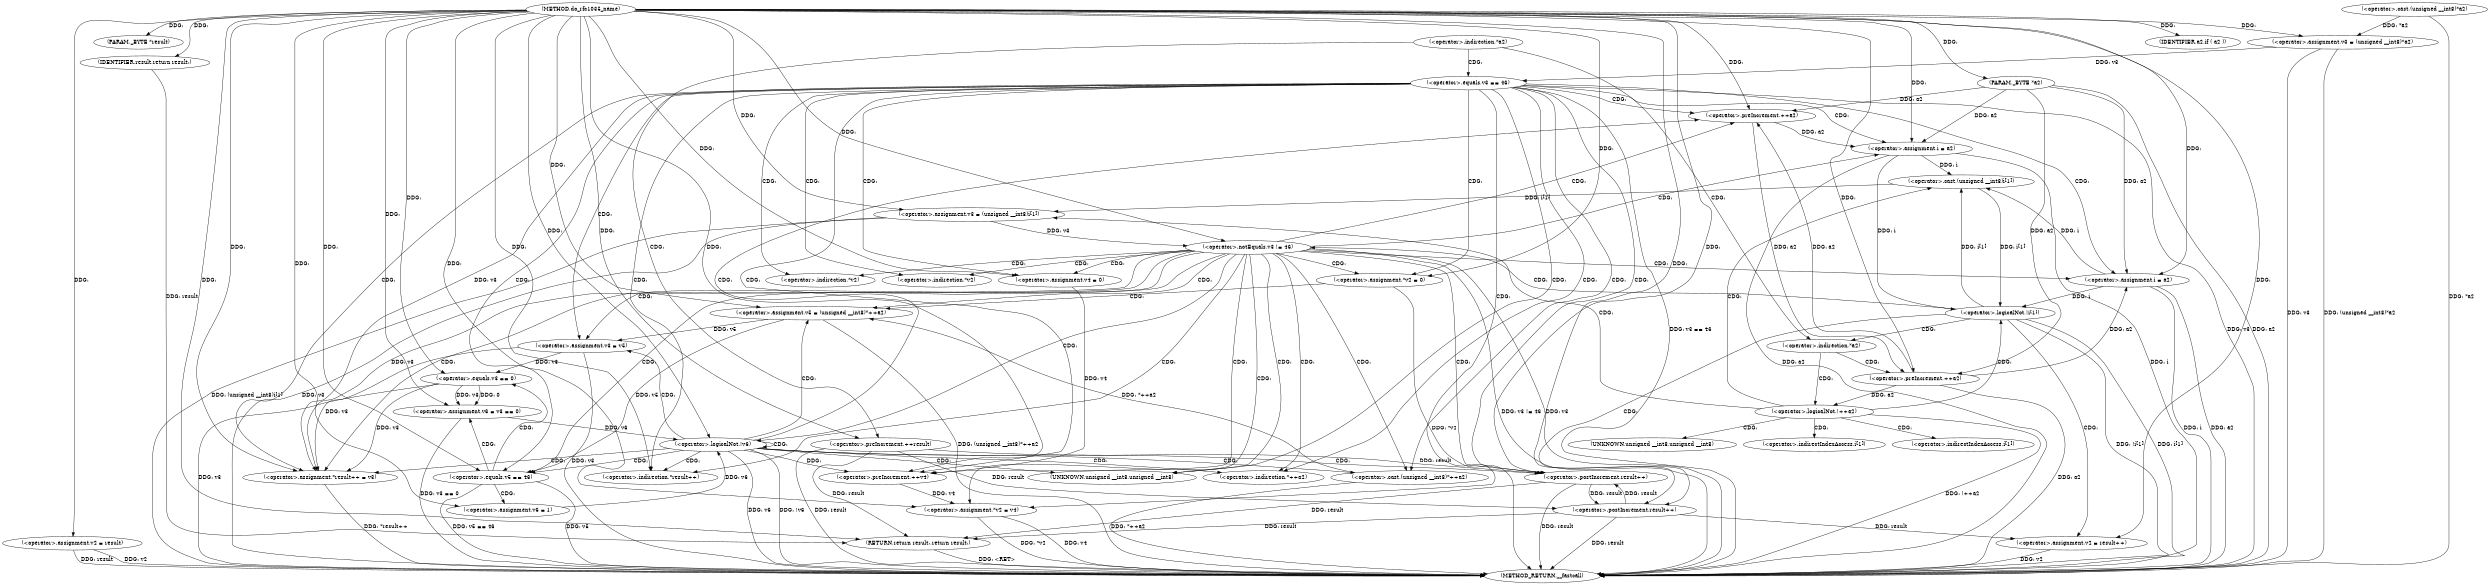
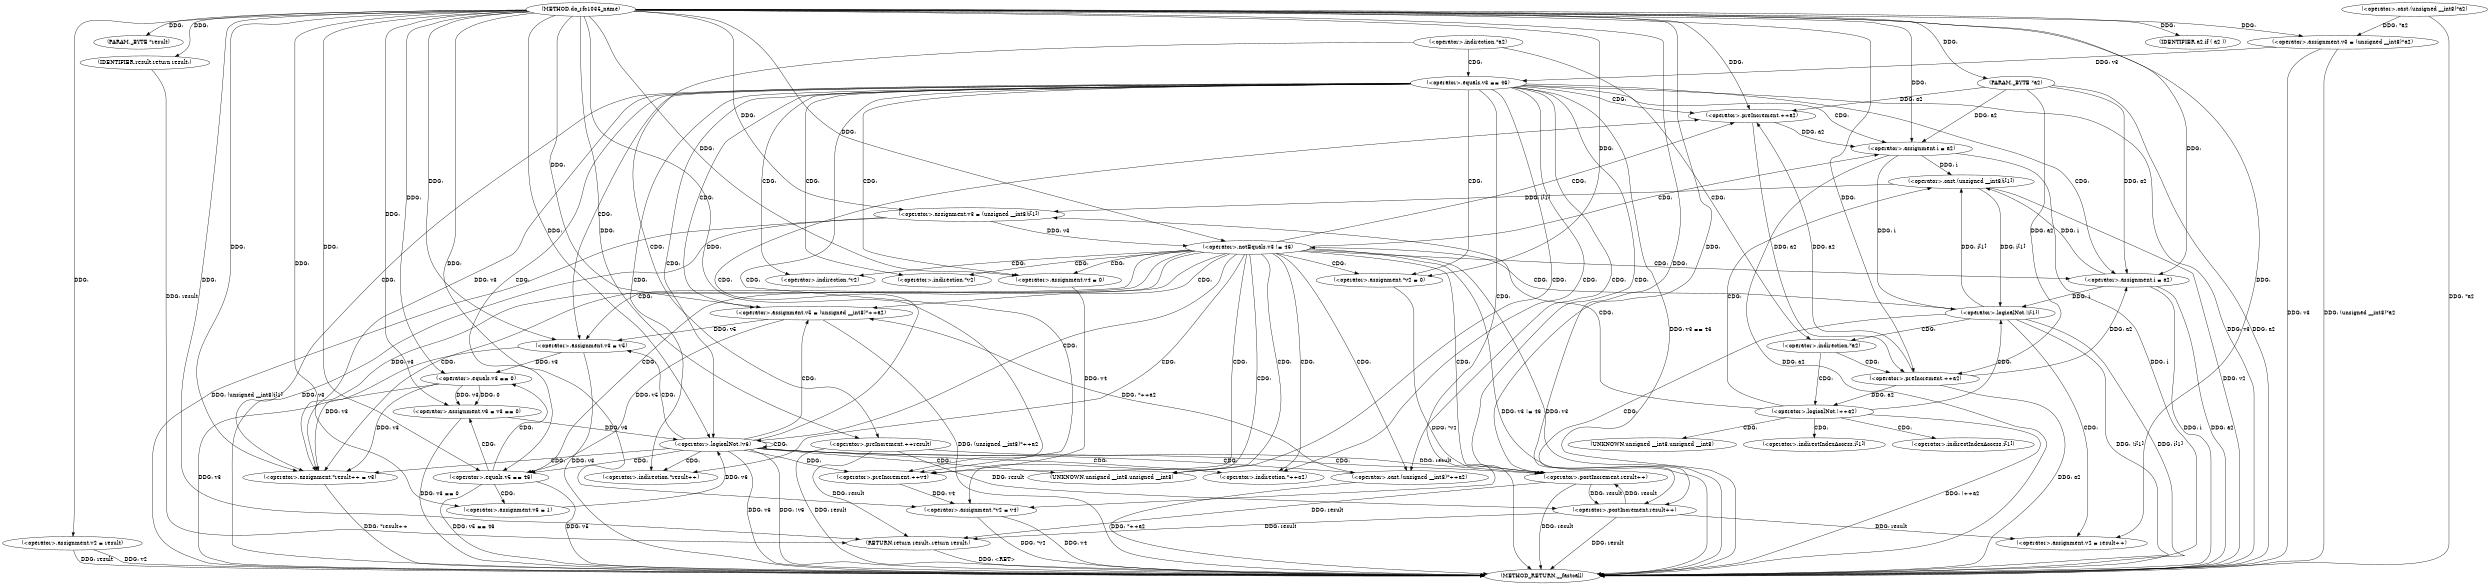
edge "(<operator>.equals,v3 == 46)" -> "(<operator>.logicalNot,!v6)": added, label "CDG:"
edge "(METHOD,do_rfc1035_name)" -> "(<operator>.indirection,*result++)": now "(METHOD,do_rfc1035_name)" -> "(<operator>.assignment,v3 = v5)"
edge "(<operator>.assignment,*v2 = 0)" -> "(<operator>.assignment,v5 = (unsigned __int8)*++a2)": now "(<operator>.equals,v3 == 46)" -> "(<operator>.assignment,v5 = (unsigned __int8)*++a2)"
edge "(<operator>.assignment,v2 = result++)" -> "(METHOD_RETURN,__fastcall)": now "(<operator>.cast,(unsigned __int8)i[1])" -> "(METHOD_RETURN,__fastcall)"
